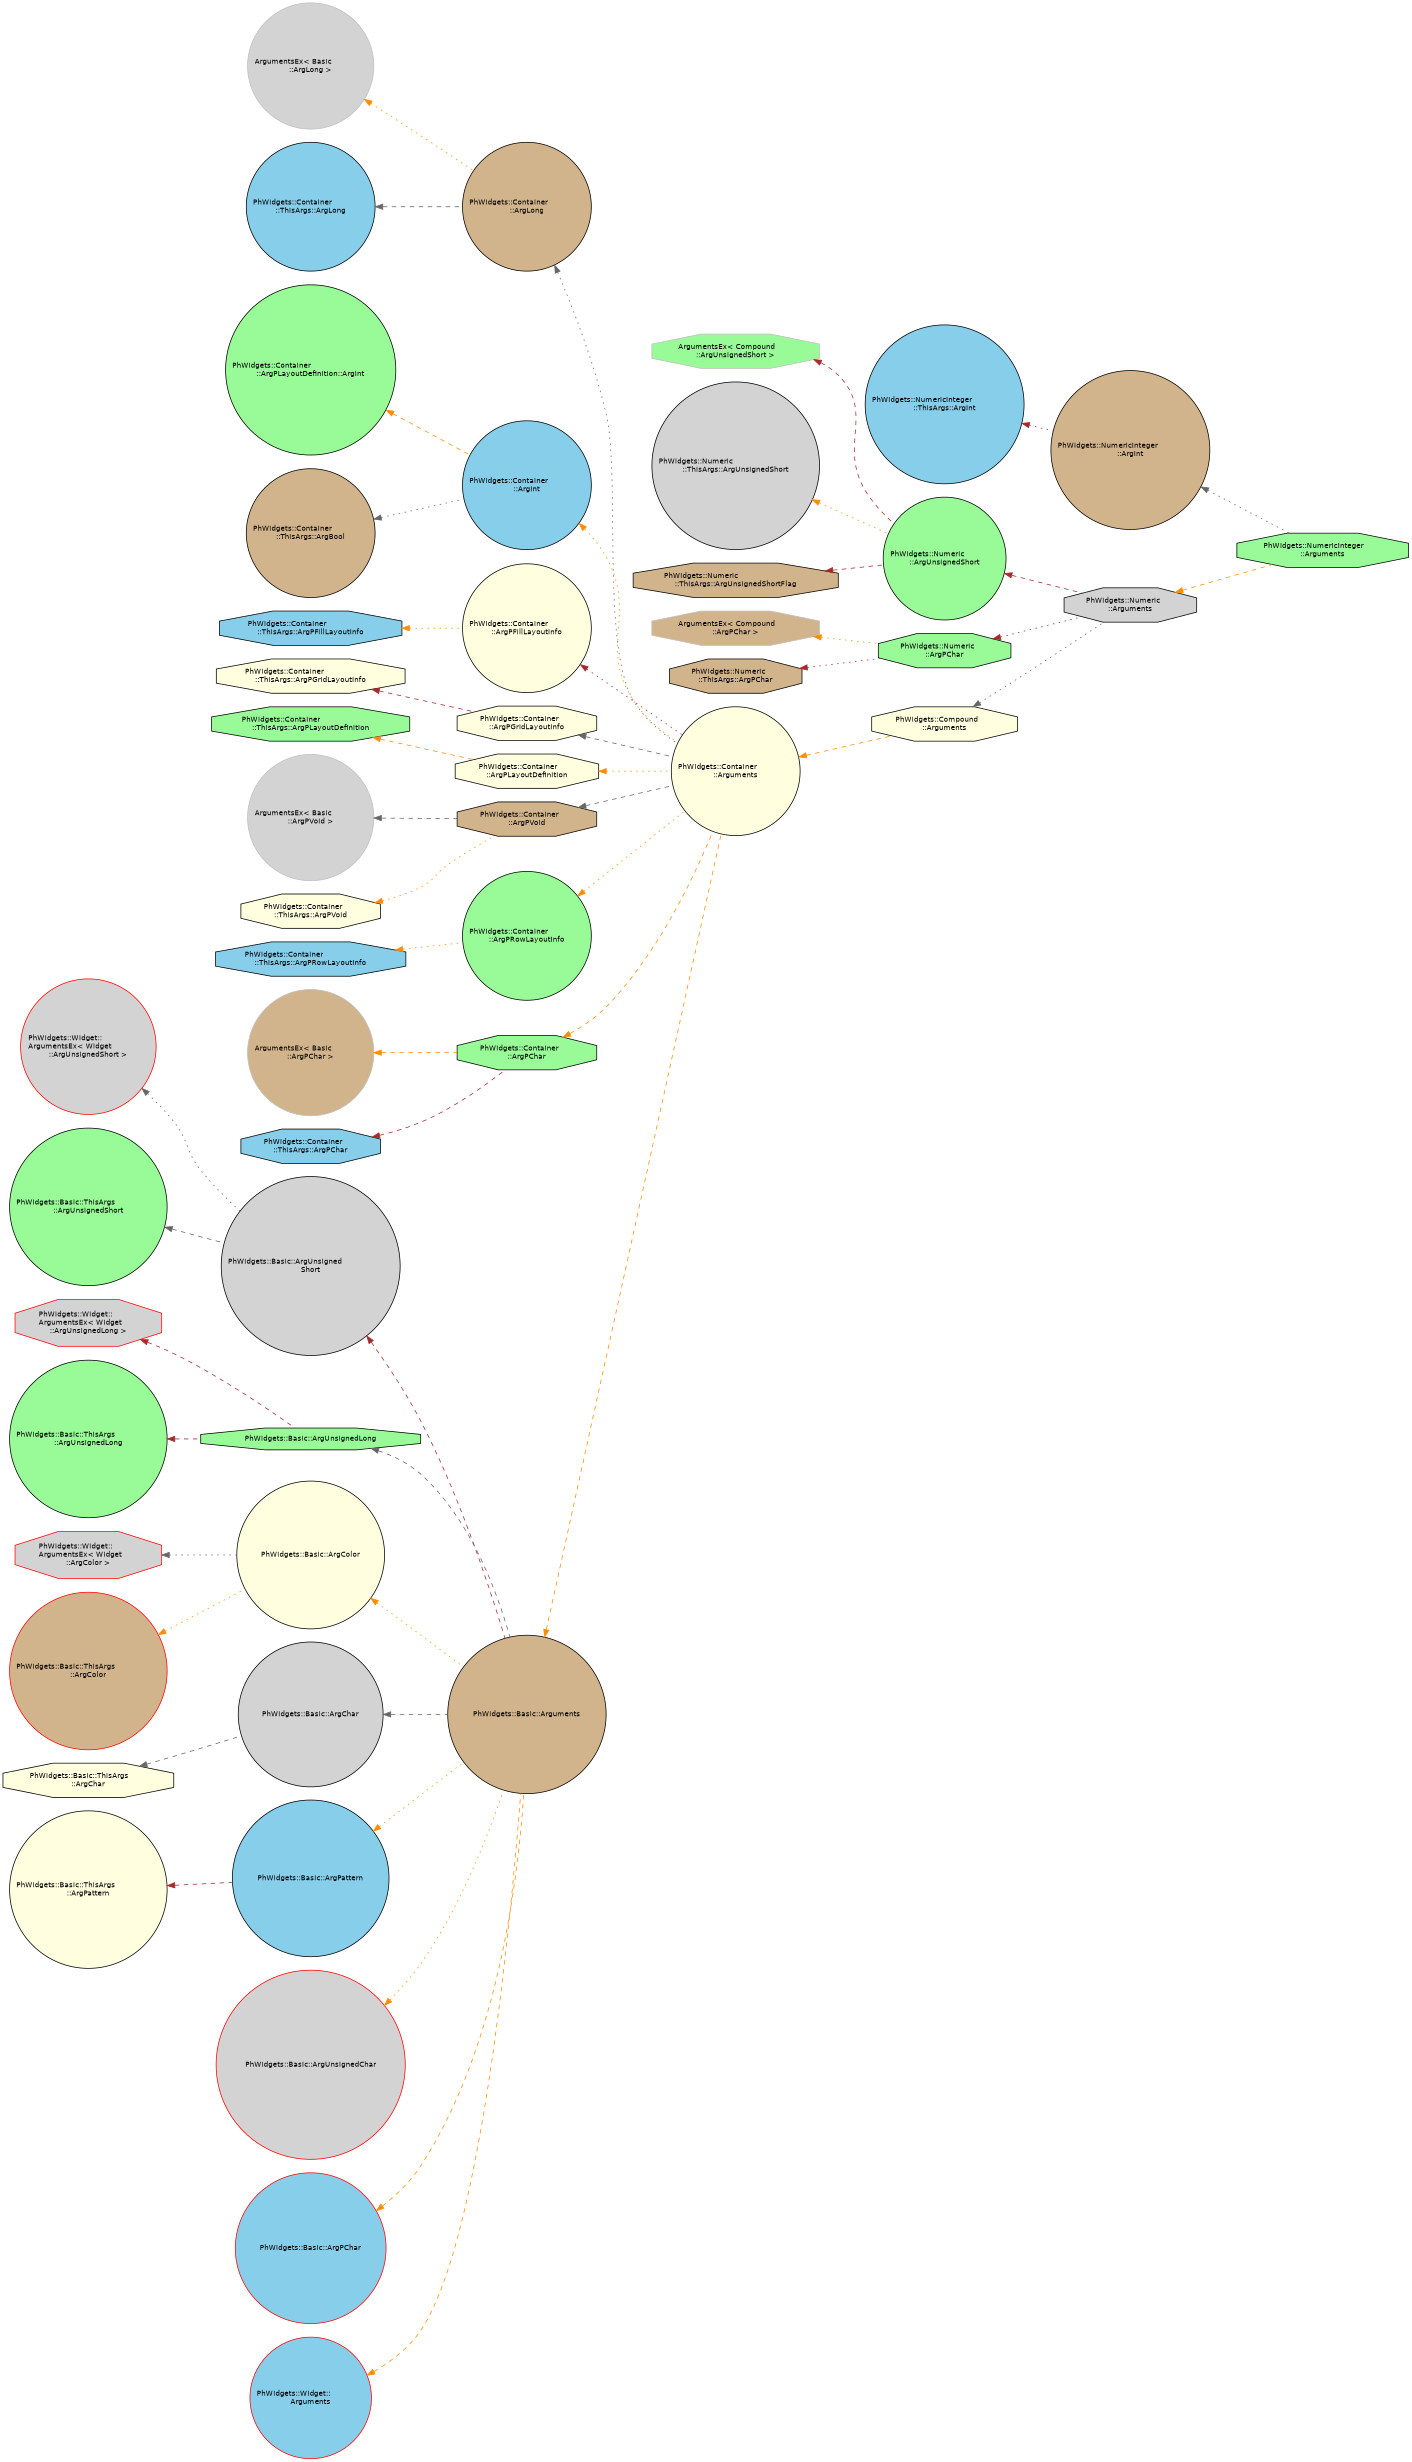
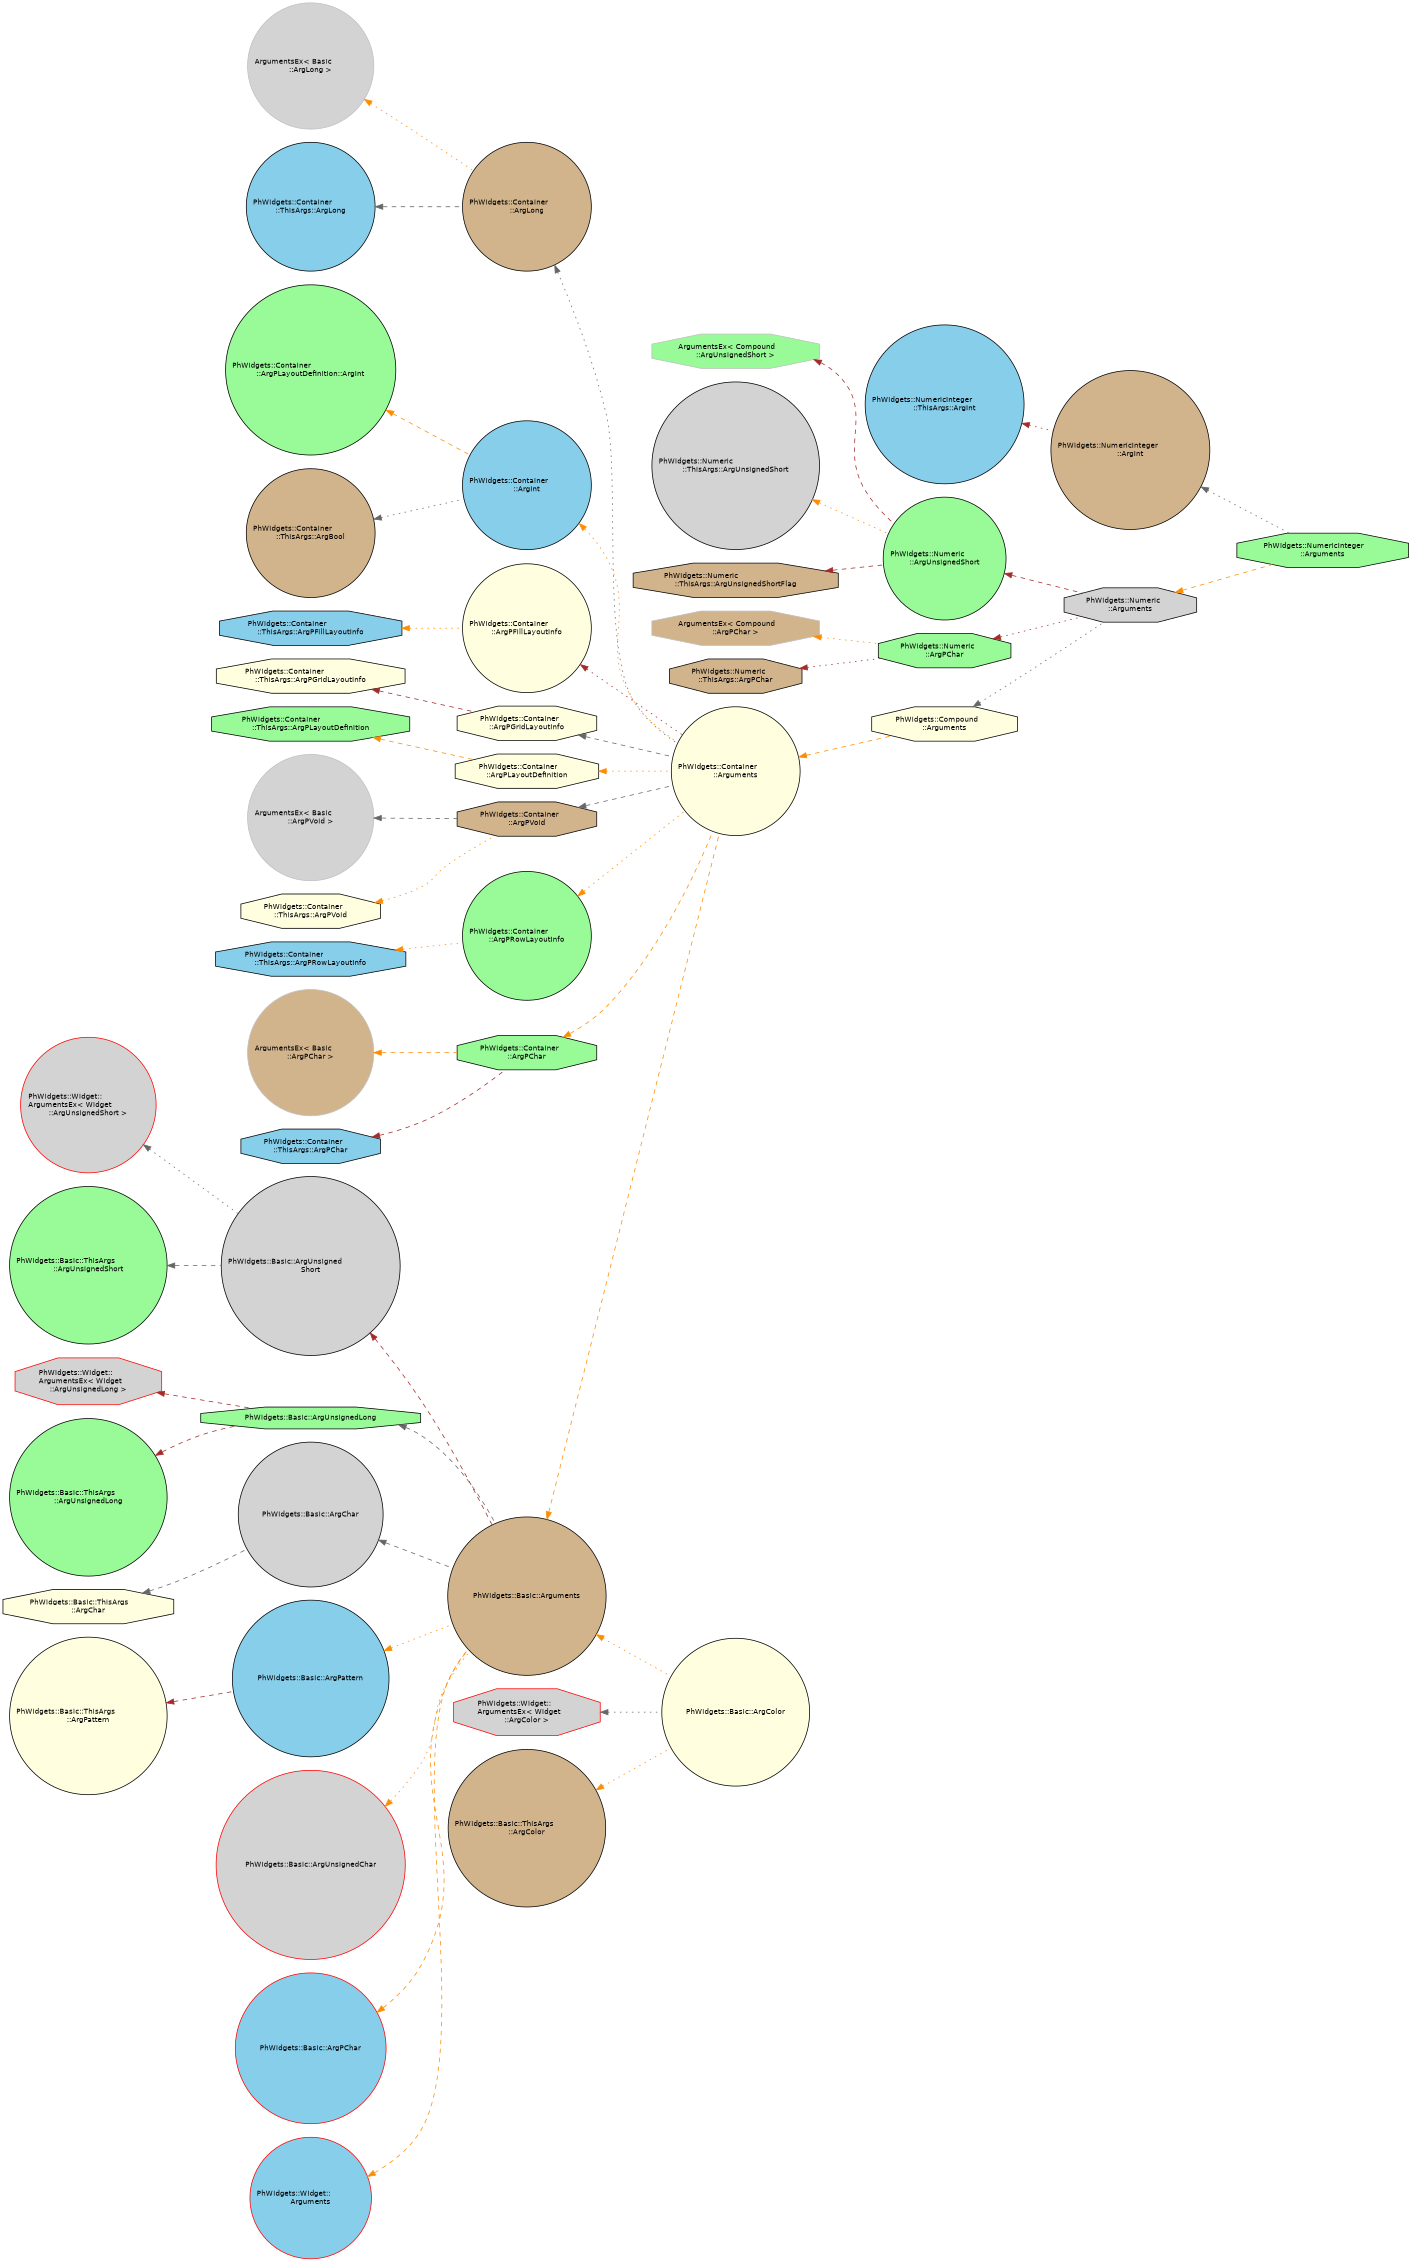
edge "PhWidgets::Basic::Arguments" -> "PhWidgets::Basic::ArgColor": reversed
node "PhWidgets::Basic::ThisArgs ::ArgColor": color red -> black
